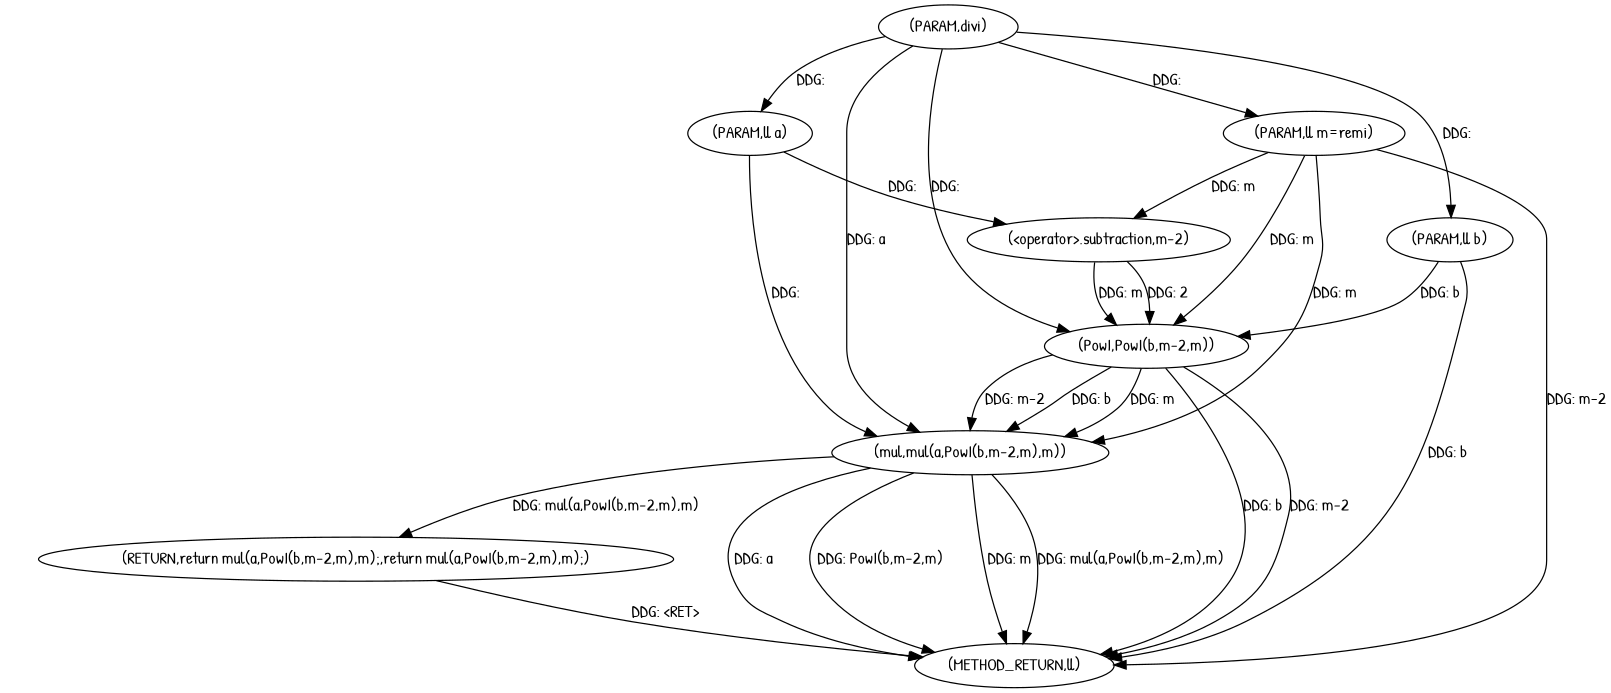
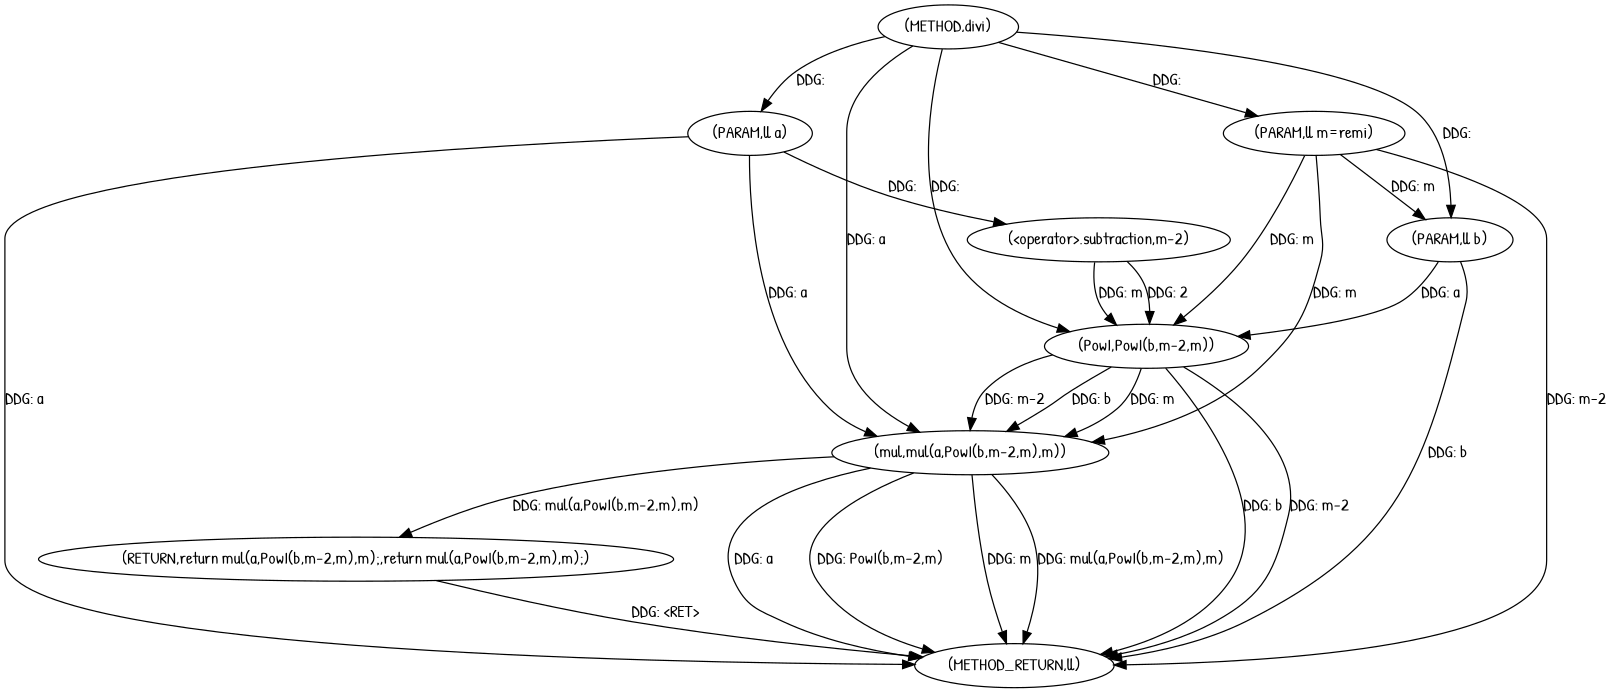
node "(PARAM,divi)": label "(PARAM,divi)" -> "(METHOD,divi)"
edge "(PARAM,ll m=remi)" -> "(<operator>.subtraction,m-2)": now "(PARAM,ll m=remi)" -> "(PARAM,ll b)"
edge "(PARAM,ll a)" -> "(mul,mul(a,PowI(b,m-2,m),m))": label "DDG: " -> "DDG: a"
edge "(PARAM,ll b)" -> "(PowI,PowI(b,m-2,m))": label "DDG: b" -> "DDG: a"
edge "(PARAM,ll a)" -> "(METHOD_RETURN,ll)": added, label "DDG: a"
